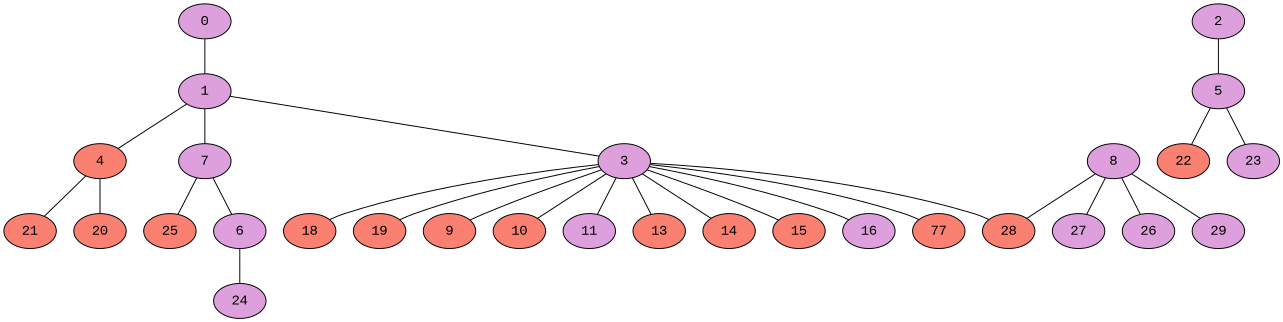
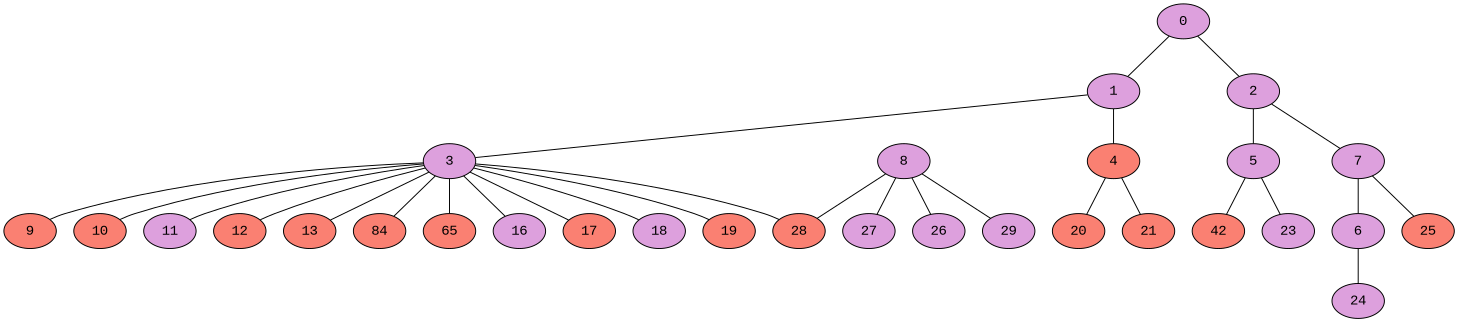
edge "0" -- "2": added
edge "1" -- "7": now "2" -- "7"
node "22": label "22" -> "42"
node "12": added
node "18": fillcolor salmon -> plum
node "14": label "14" -> "84"
node "15": label "15" -> "65"
node "77": label "77" -> "17"
